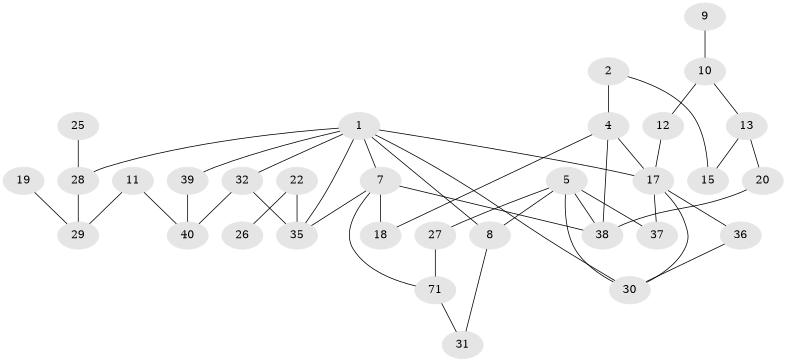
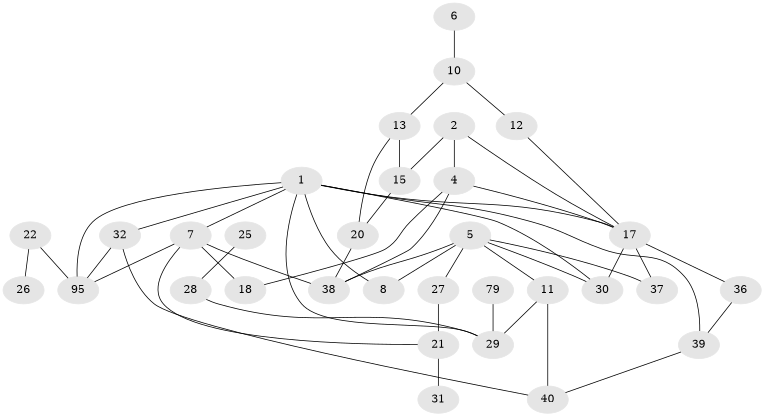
node "9": label "9" -> "6"
edge "1" -- "28": now "1" -- "29"
node "19": label "19" -> "79"
edge "2" -- "17": added
edge "15" -- "20": added
node "35": label "35" -> "95"
edge "5" -- "11": added
edge "36" -- "30": now "36" -- "39"
node "71": label "71" -> "21"
edge "8" -- "31": removed
